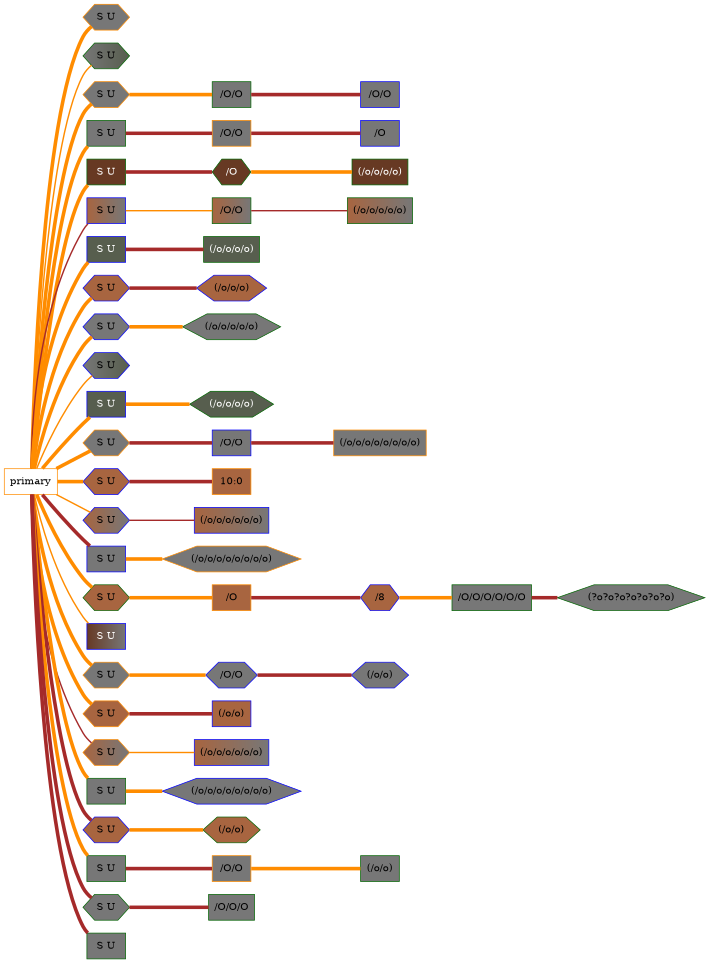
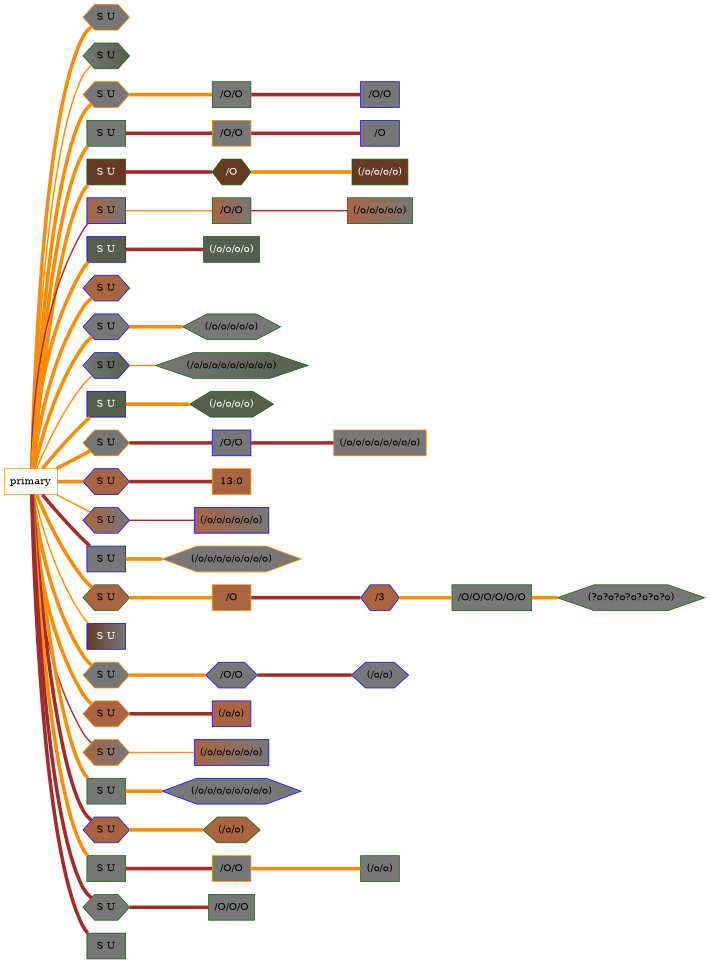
node "(/o/o/o)": removed
node "(/o/o/o/o/o/o/o/o/o)": added
node "10:0": label "10:0" -> "13:0"
node "/8": label "/8" -> "/3"
edge "/O/O/O/O/O/O" -- "(?o?o?o?o?o?o?o)": color brown -> darkorange
